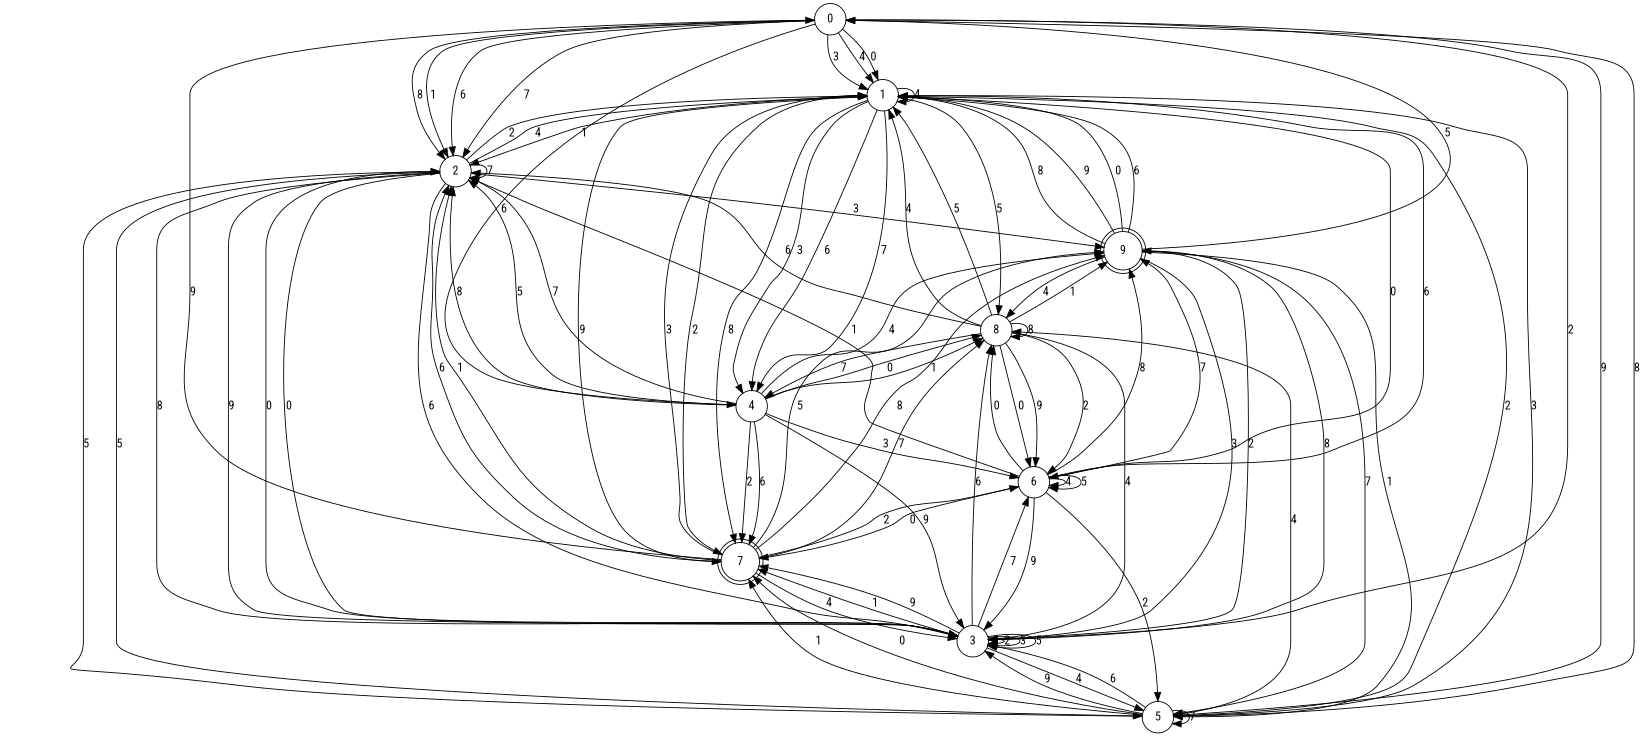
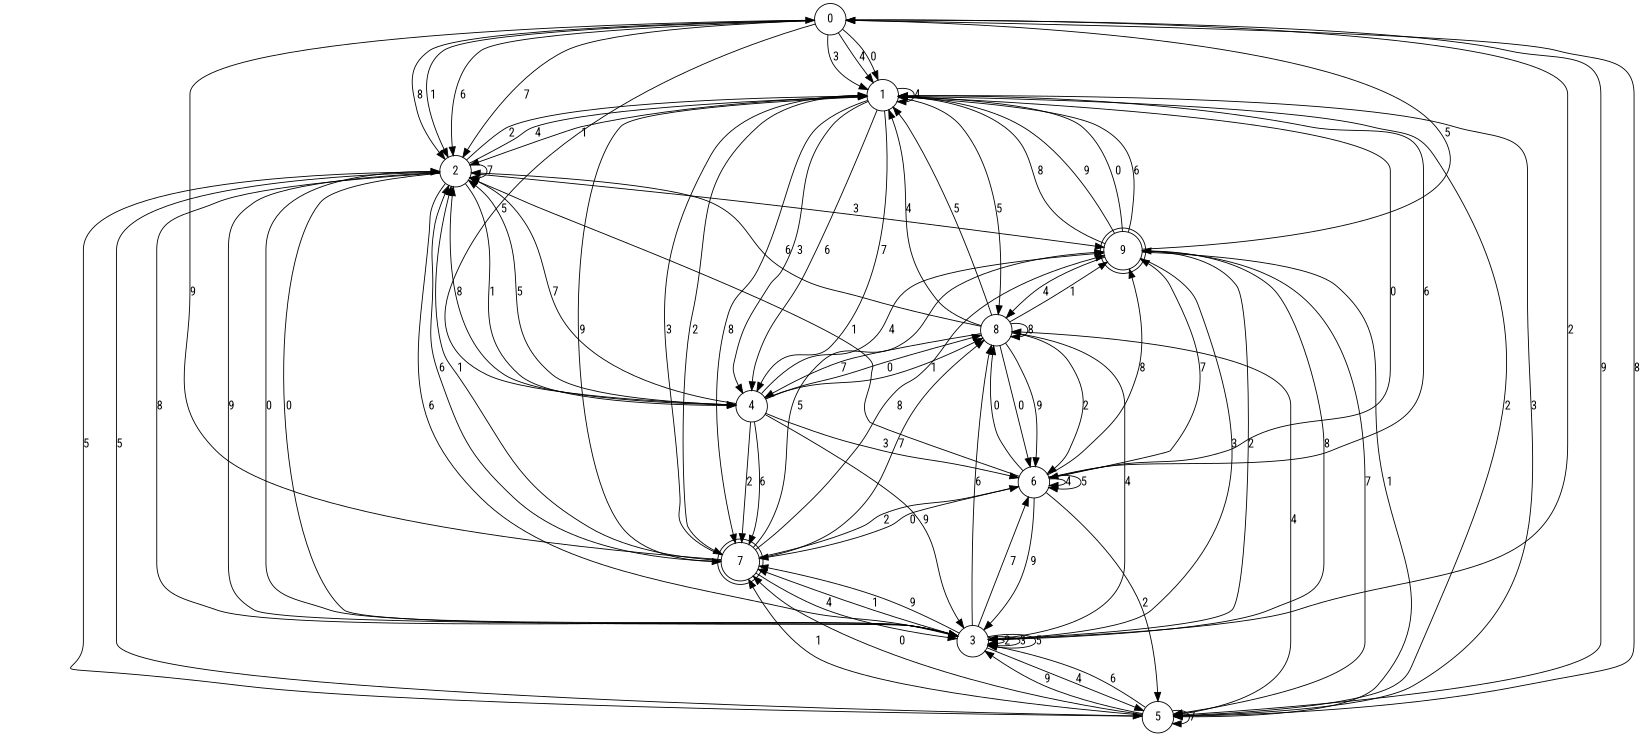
edge "0" -> "4": label "6" -> "5"
edge "2" -> "4": added, label "1"
